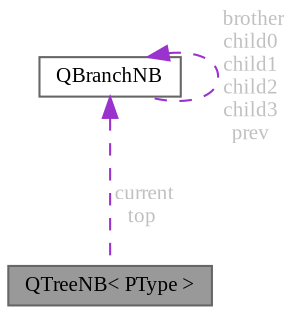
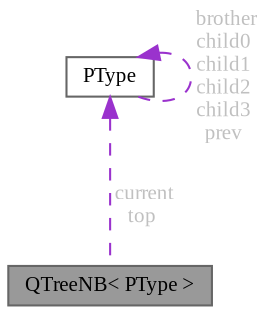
node "QBranchNB": label "QBranchNB" -> "PType"
